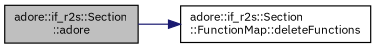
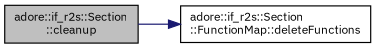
node "adore::if_r2s::Section ::adore": label "adore::if_r2s::Section ::adore" -> "adore::if_r2s::Section ::cleanup"
